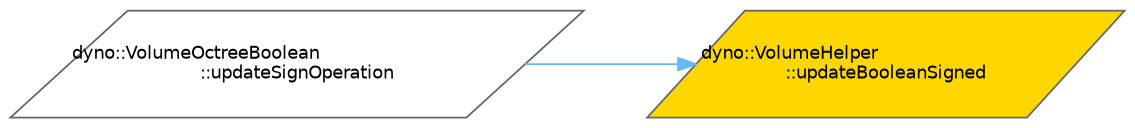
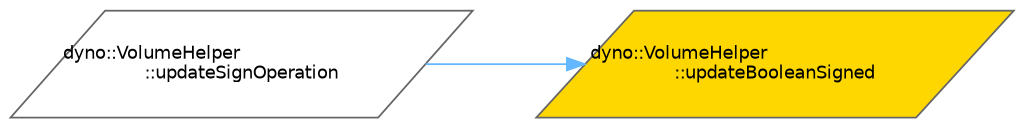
node "dyno::VolumeOctreeBoolean ::updateSignOperation": label "dyno::VolumeOctreeBoolean ::updateSignOperation" -> "dyno::VolumeHelper ::updateSignOperation"
